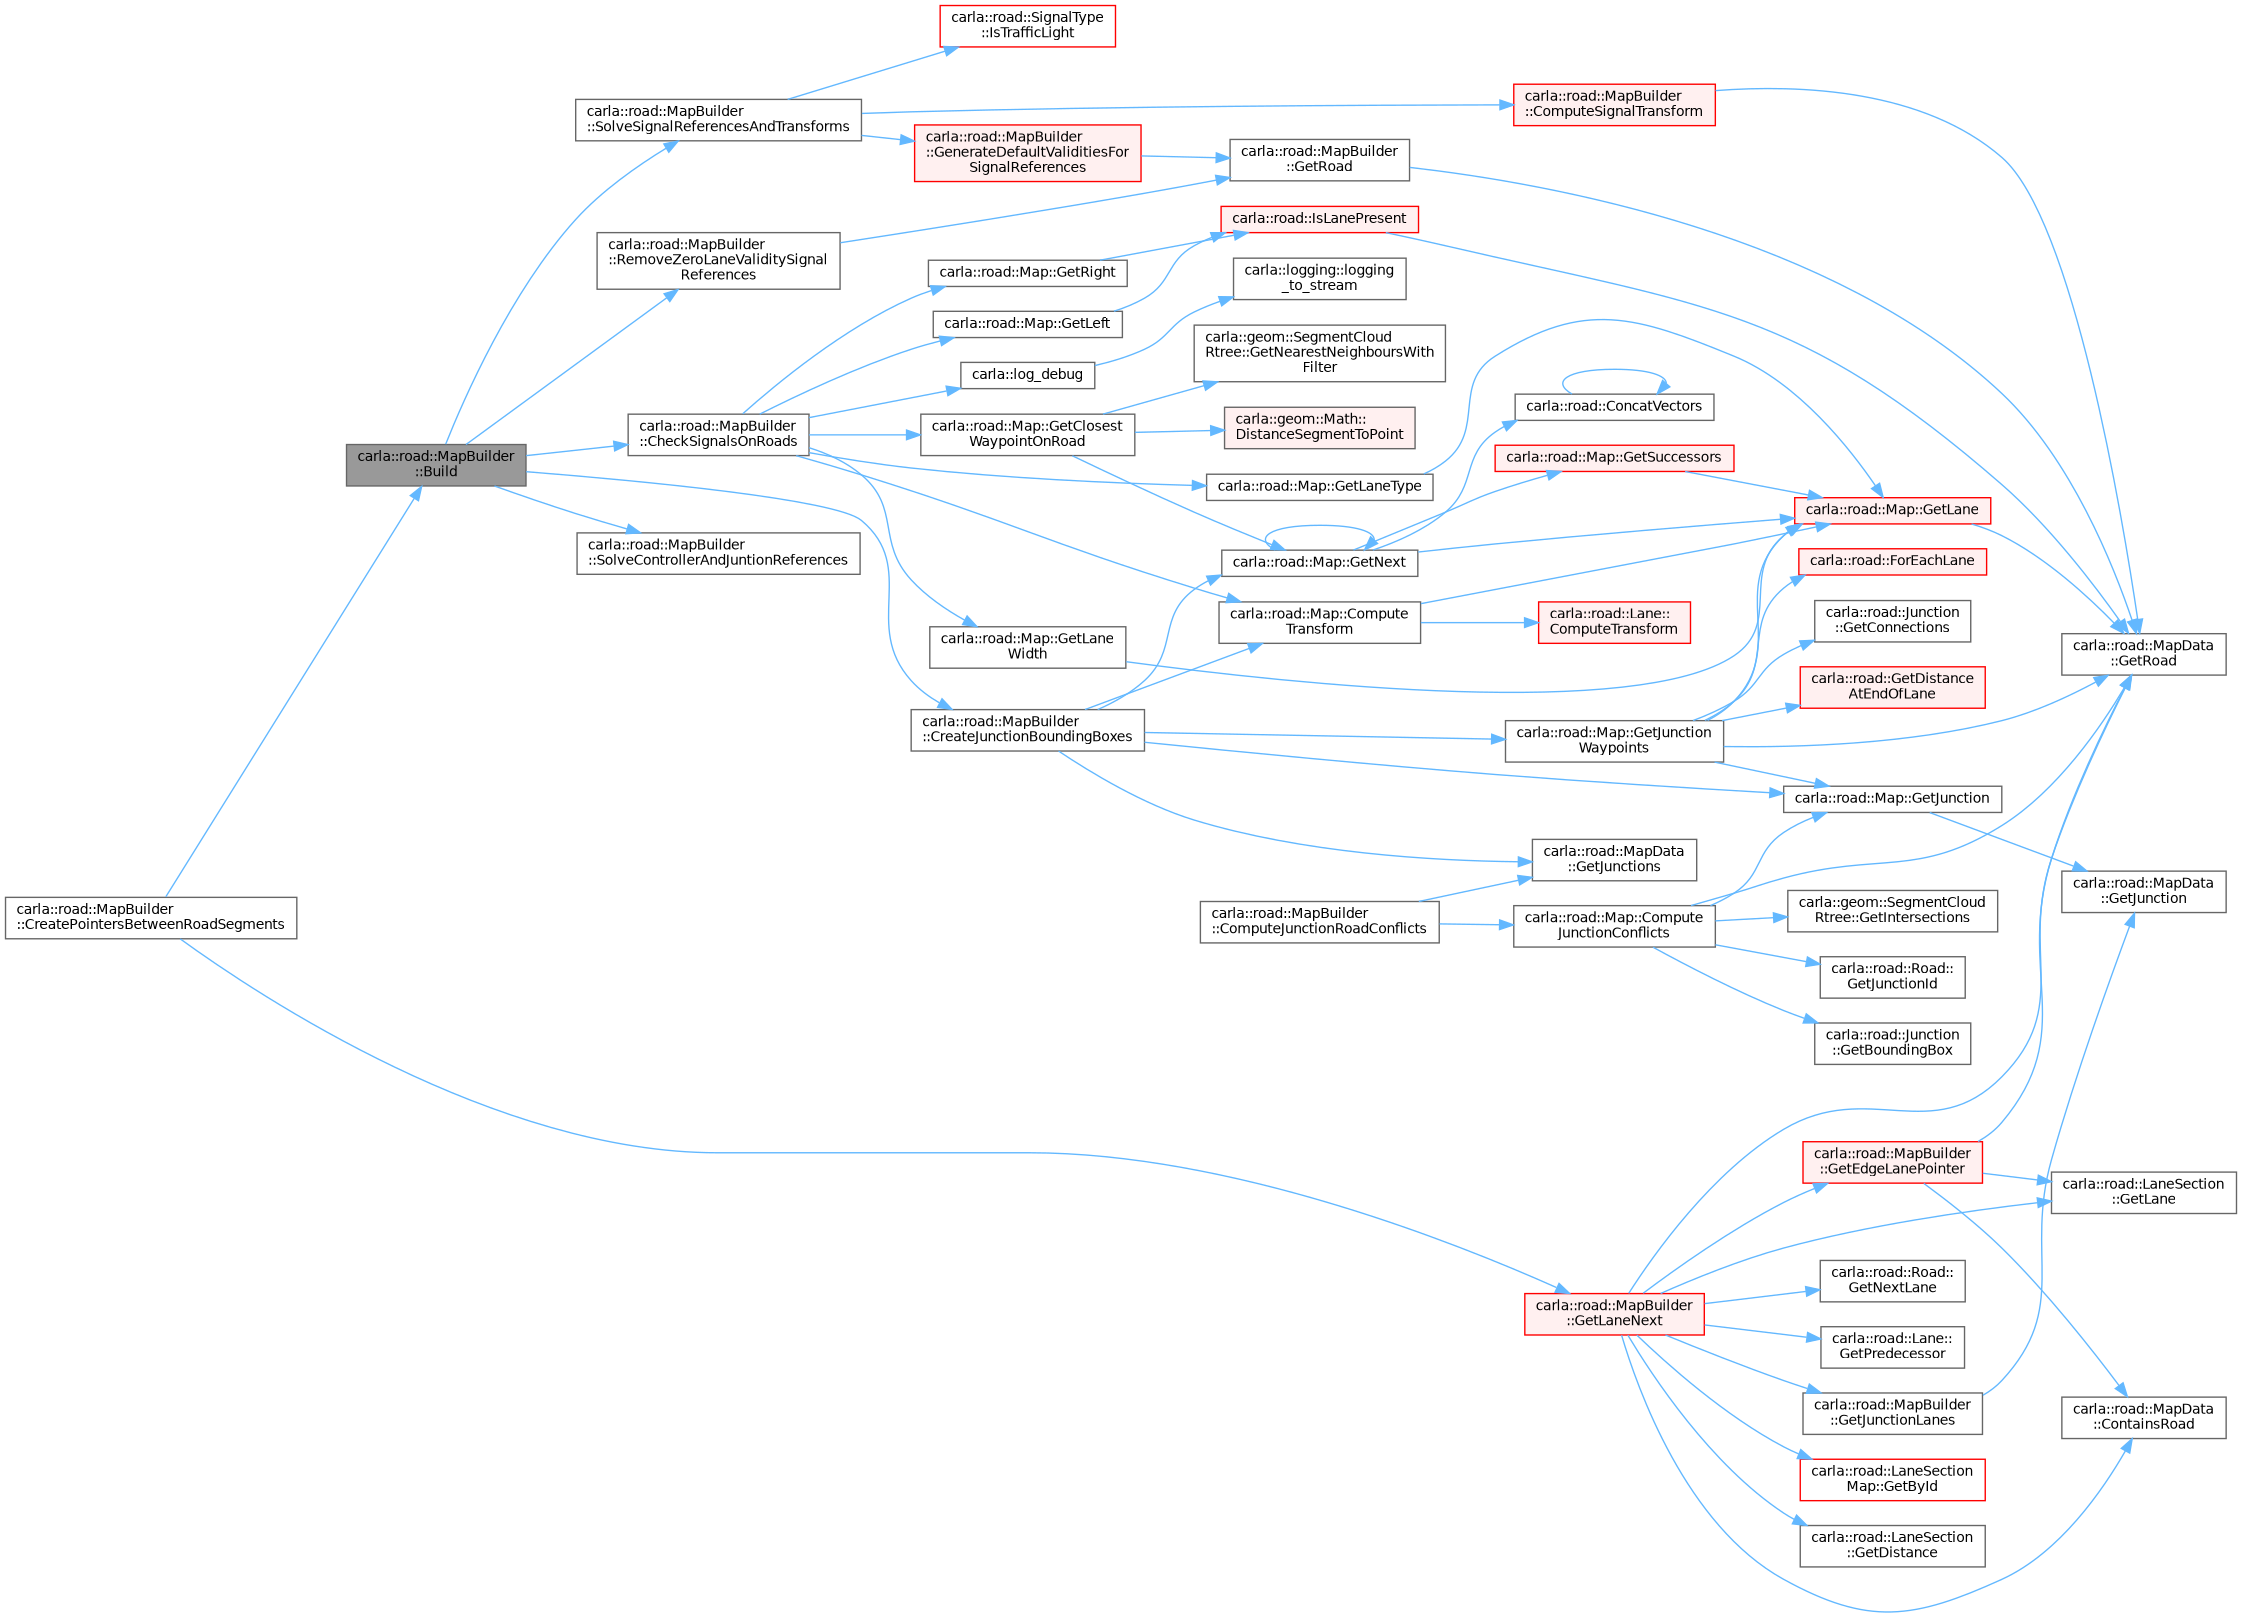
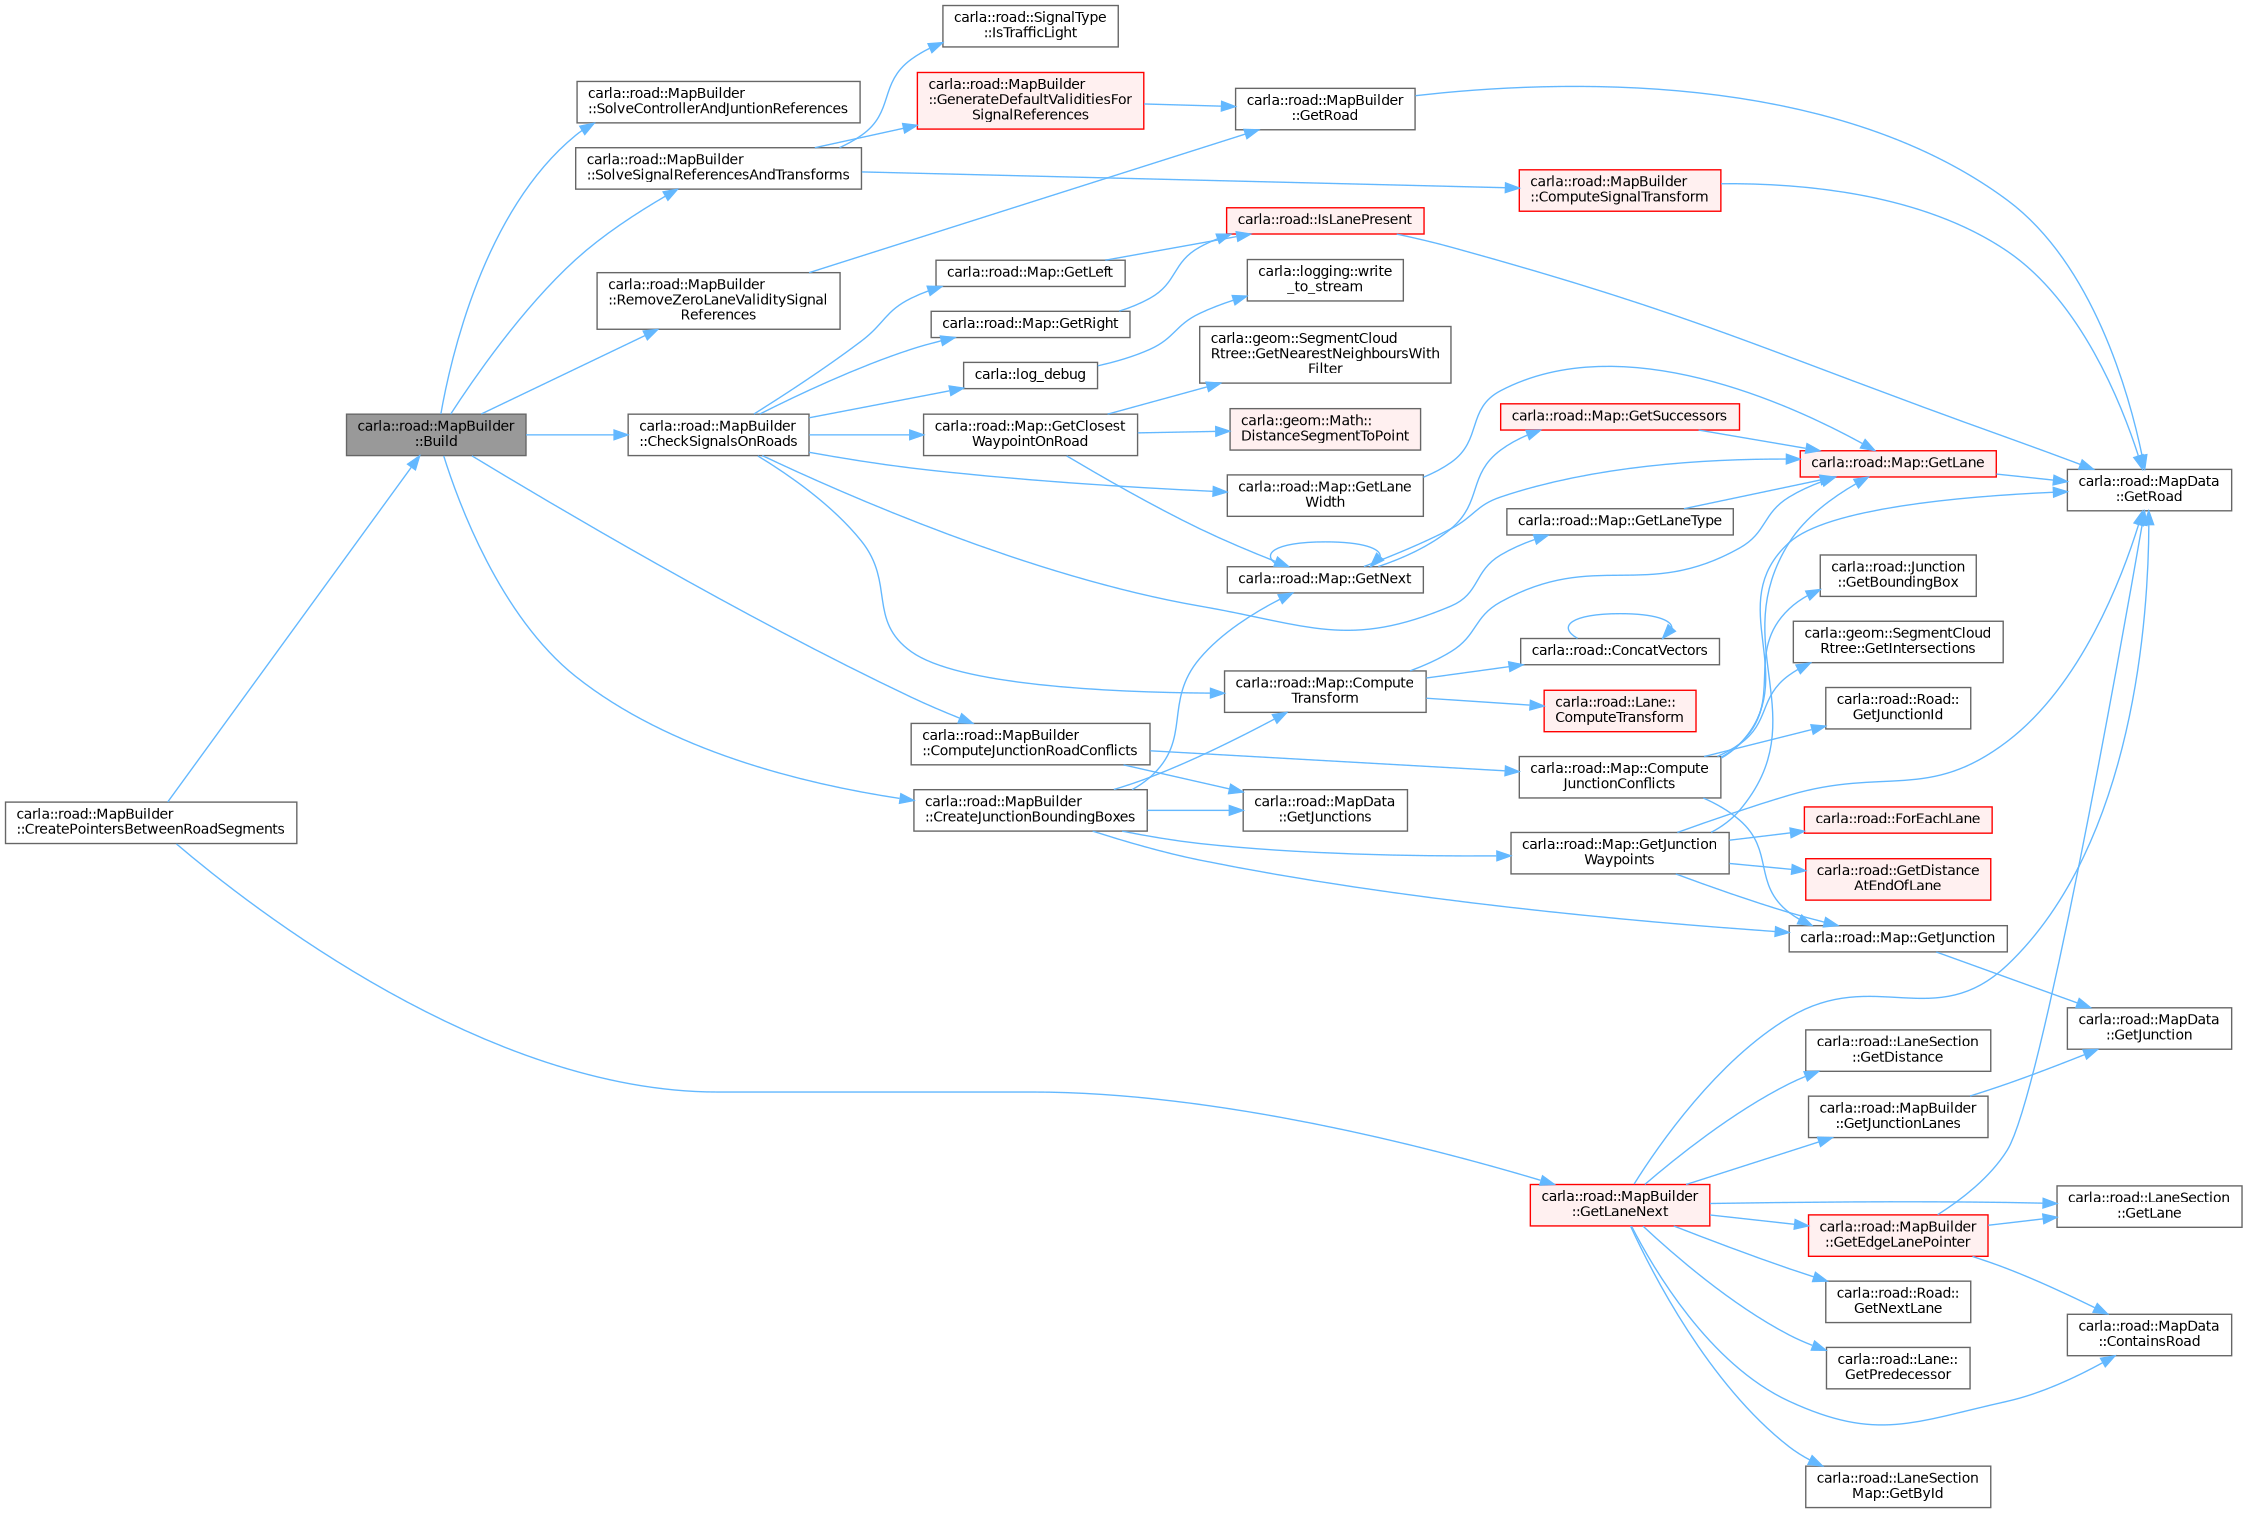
node "carla::road::SignalType ::IsTrafficLight": color red -> grey40
node "carla::logging::logging _to_stream": label "carla::logging::logging _to_stream" -> "carla::logging::write _to_stream"
edge "carla::road::Map::GetNext" -> "carla::road::ConcatVectors": now "carla::road::Map::Compute Transform" -> "carla::road::ConcatVectors"
edge "carla::road::MapBuilder ::Build" -> "carla::road::MapBuilder ::ComputeJunctionRoadConflicts": added
node "carla::road::Junction ::GetConnections": removed
node "carla::road::LaneSection Map::GetById": color red -> grey40
